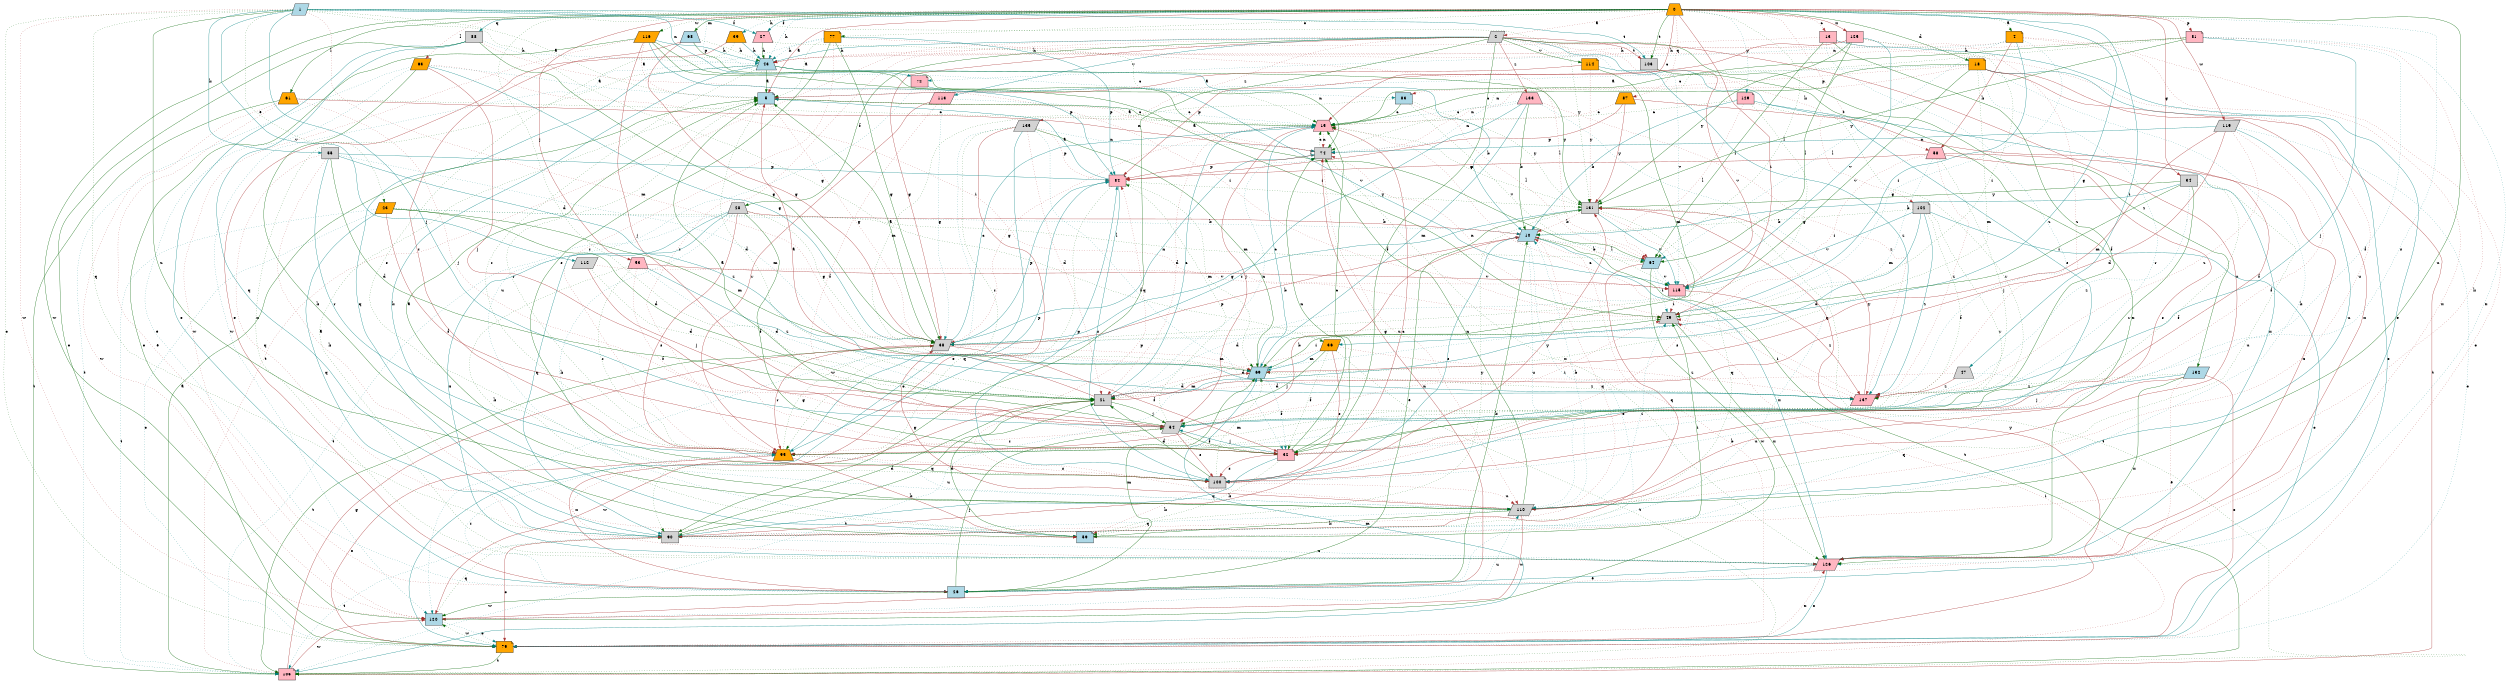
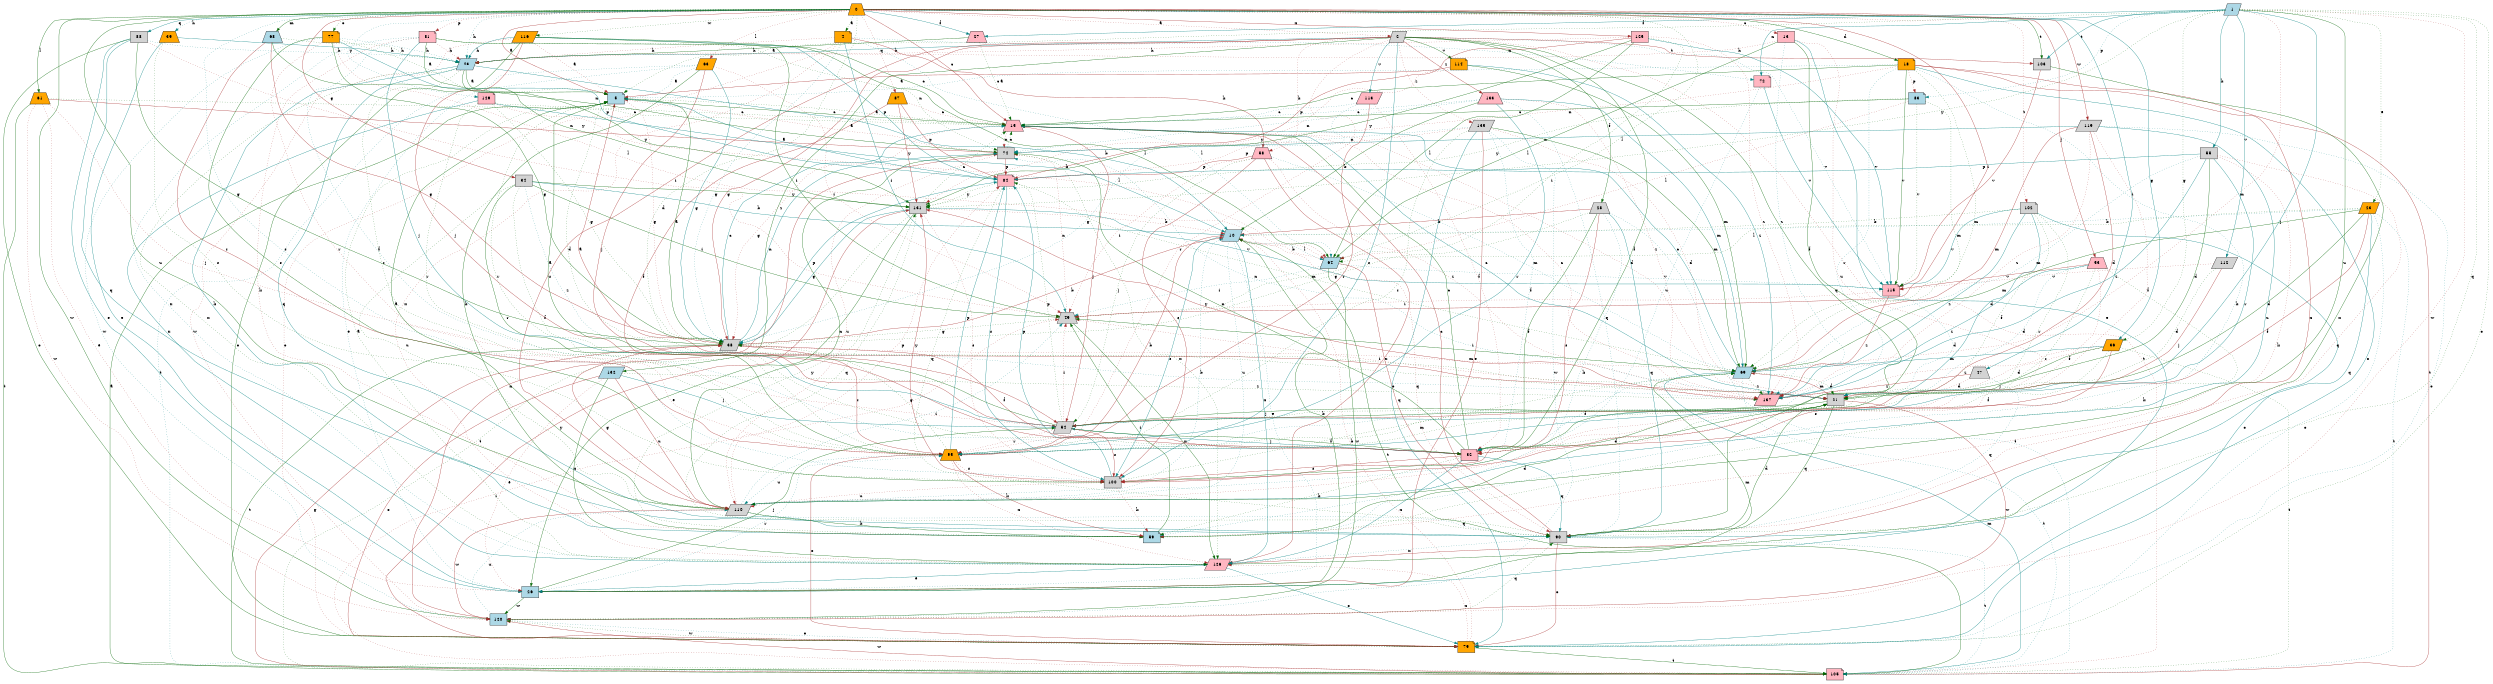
node "43": shape trapezium -> parallelogram
edge "39" -> "26": color brown -> teal
edge "28" -> "126": now "32" -> "126"
